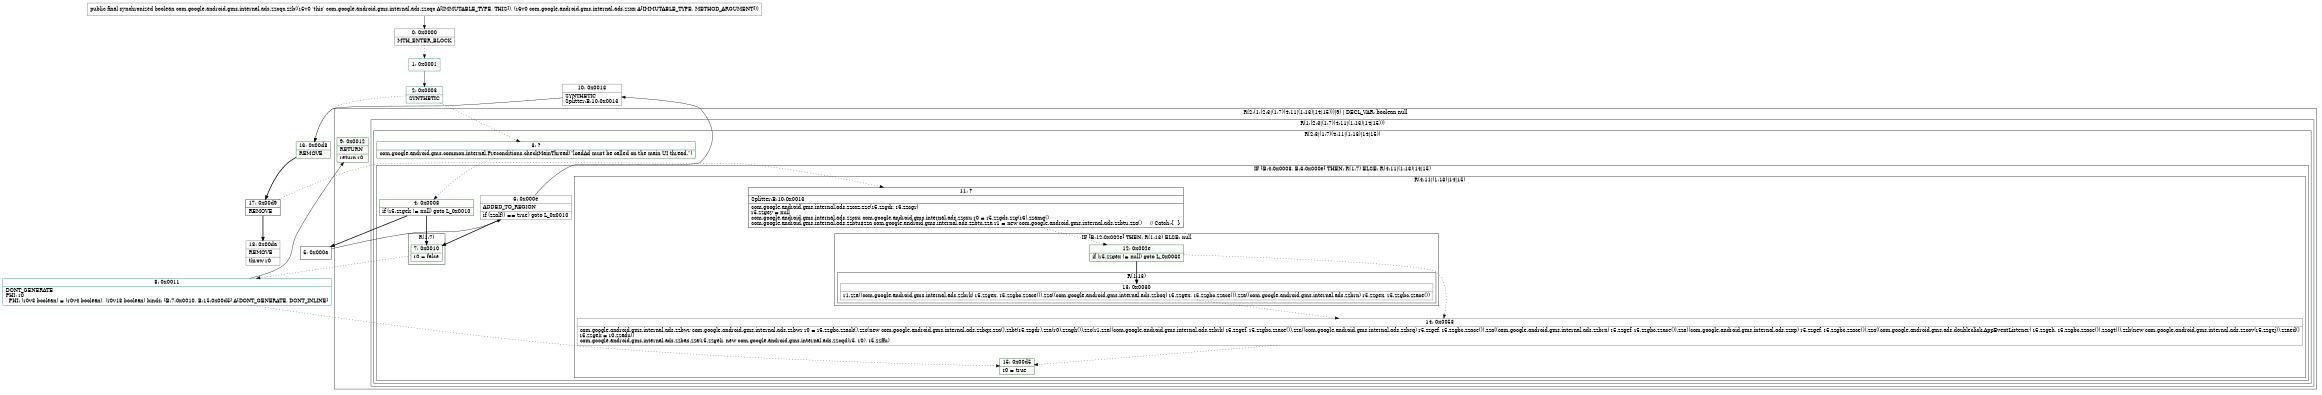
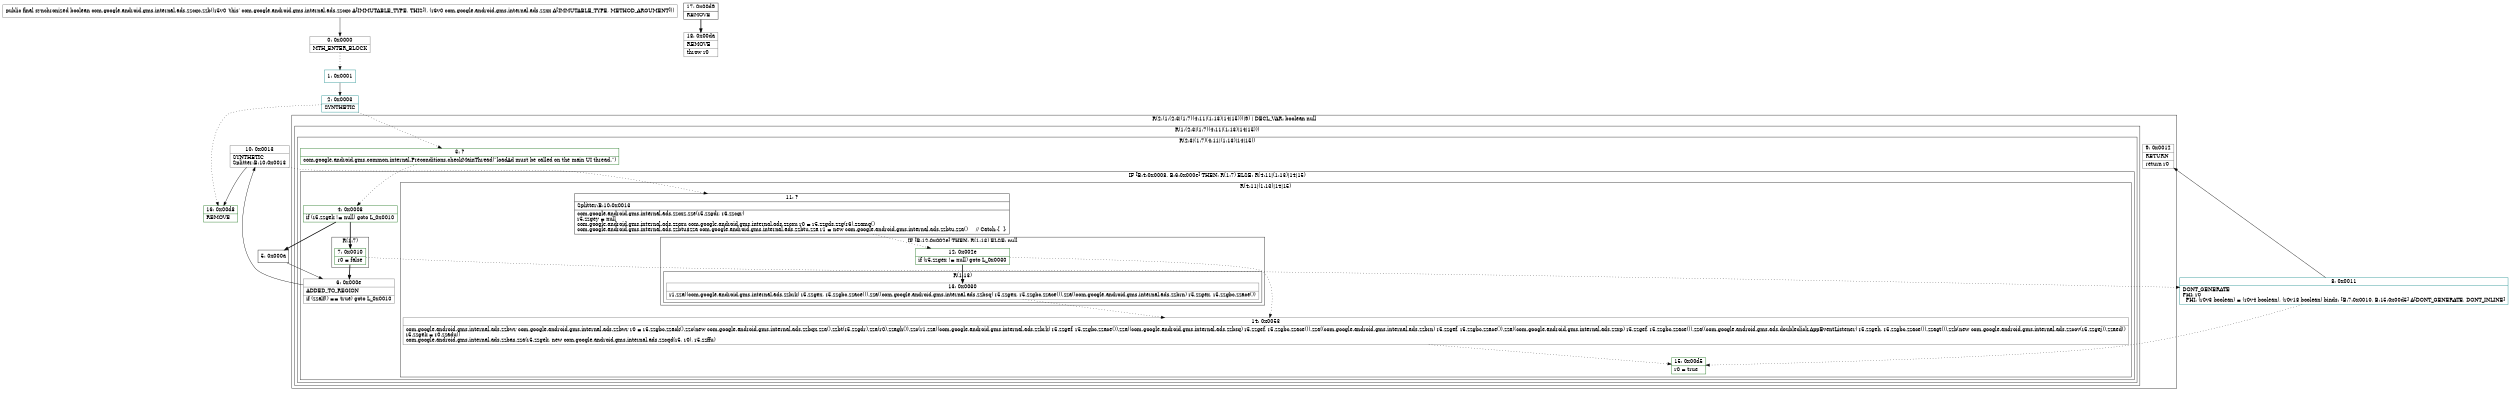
node "9: 0x0012": color darkgreen -> gray40
edge "17: 0x00d9" -> "11: ?": now "10: 0x0013" -> "11: ?"
edge "16: 0x00d8" -> "17: 0x00d9": removed
edge "6: 0x000e" -> "7: 0x0010": reversed
